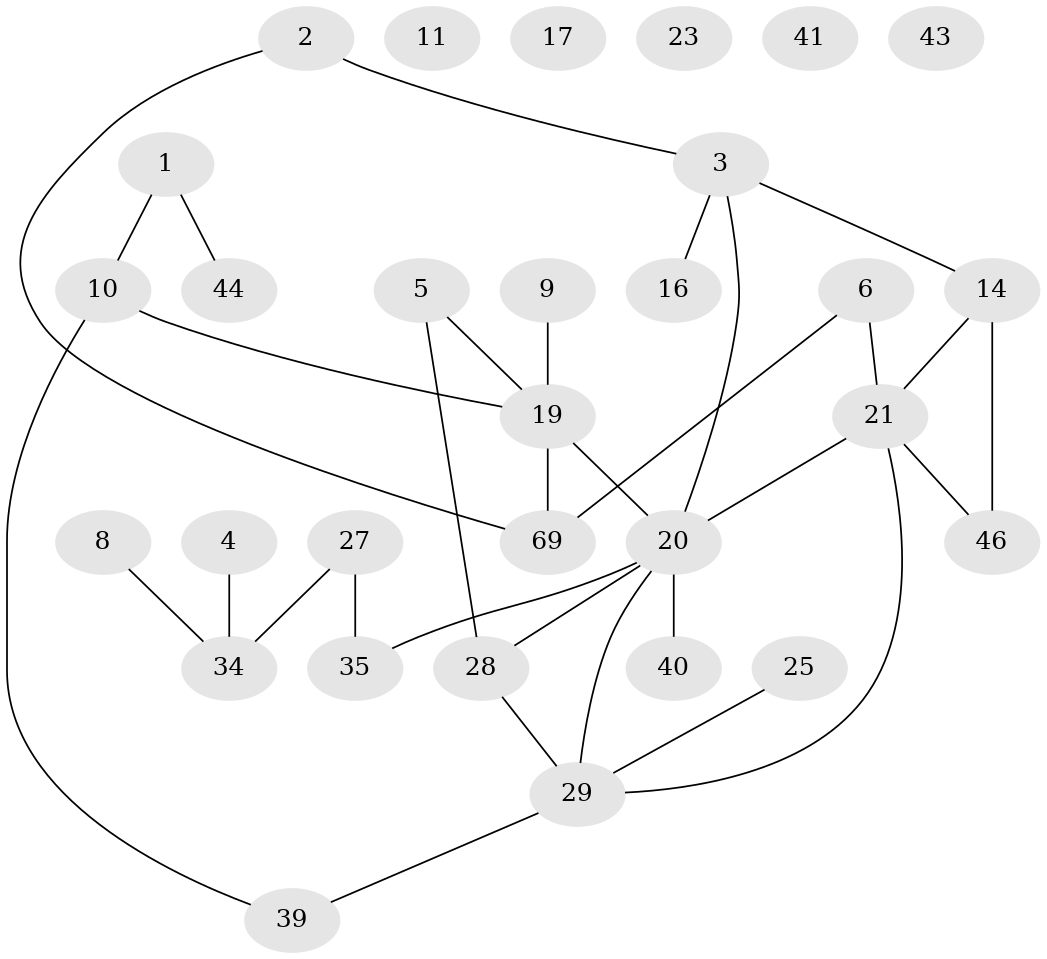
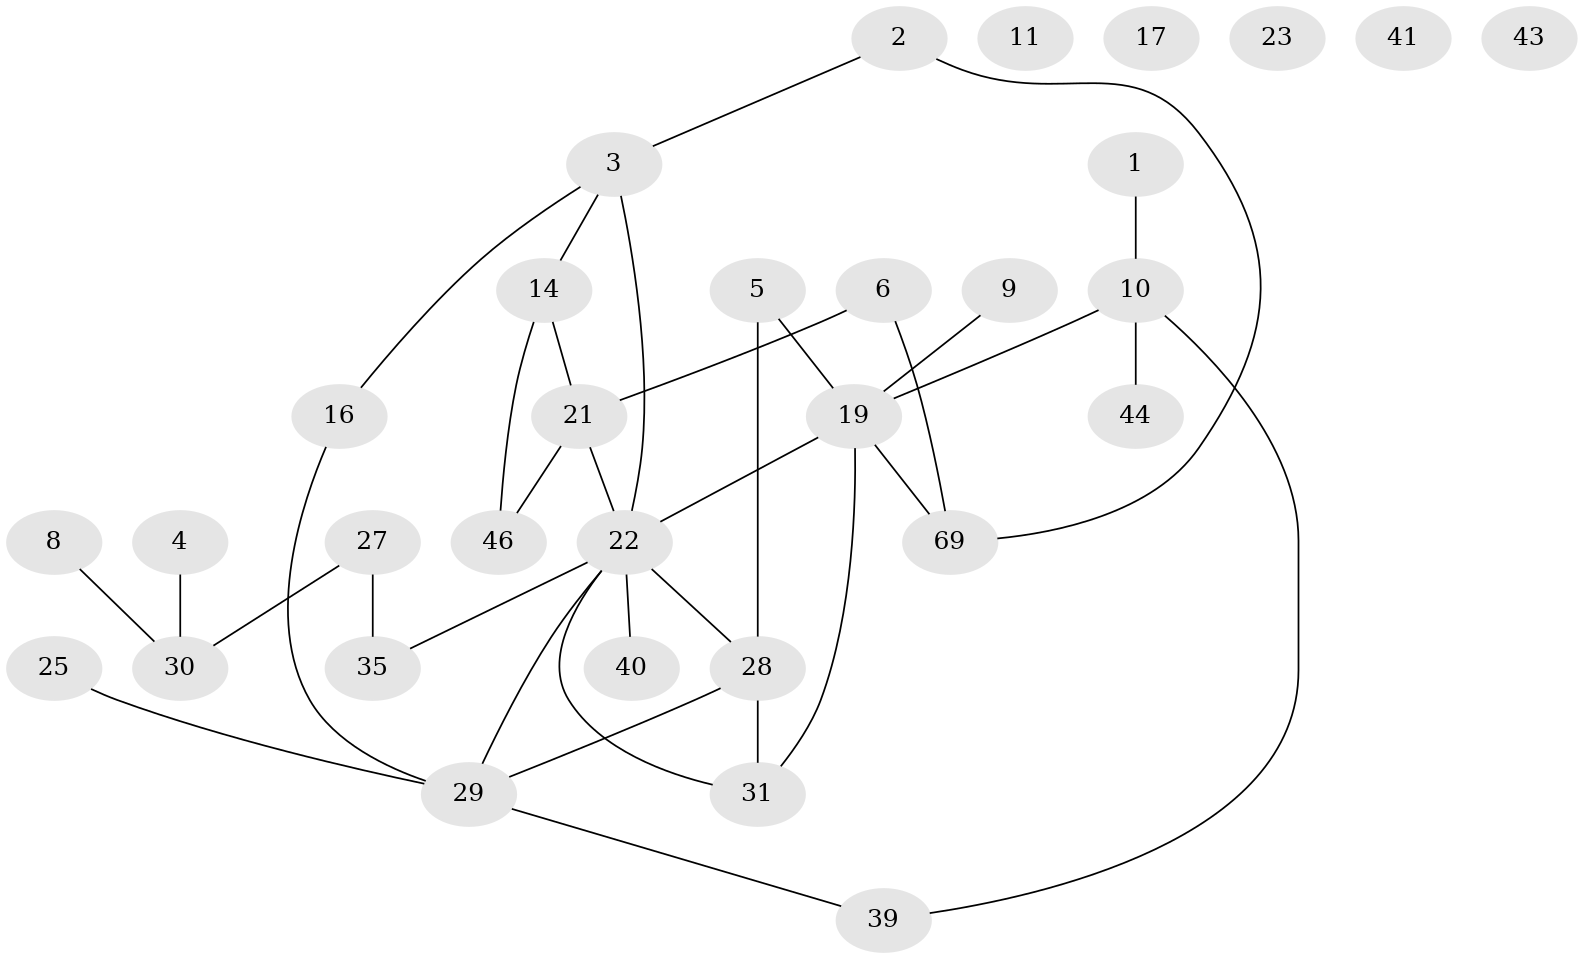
edge "1" -- "44": now "10" -- "44"
node "20": label "20" -> "22"
node "34": label "34" -> "30"
edge "21" -- "29": now "16" -- "29"
node "31": added
